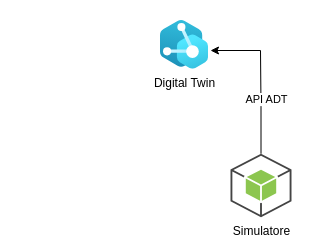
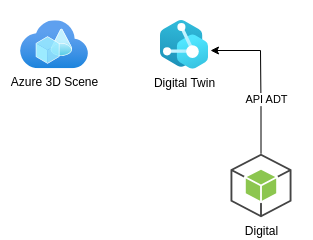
node "Azure 3D Scene": added
node "Simulatore": label "Simulatore" -> "Digital"
